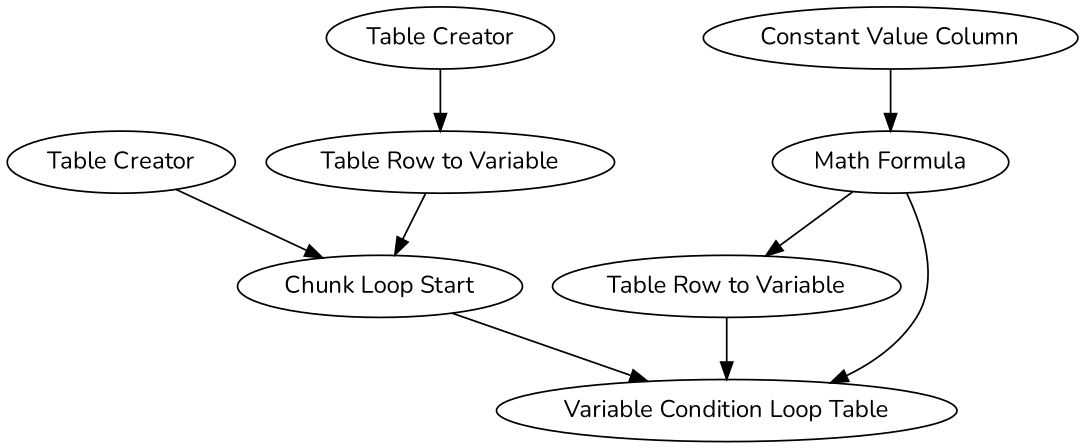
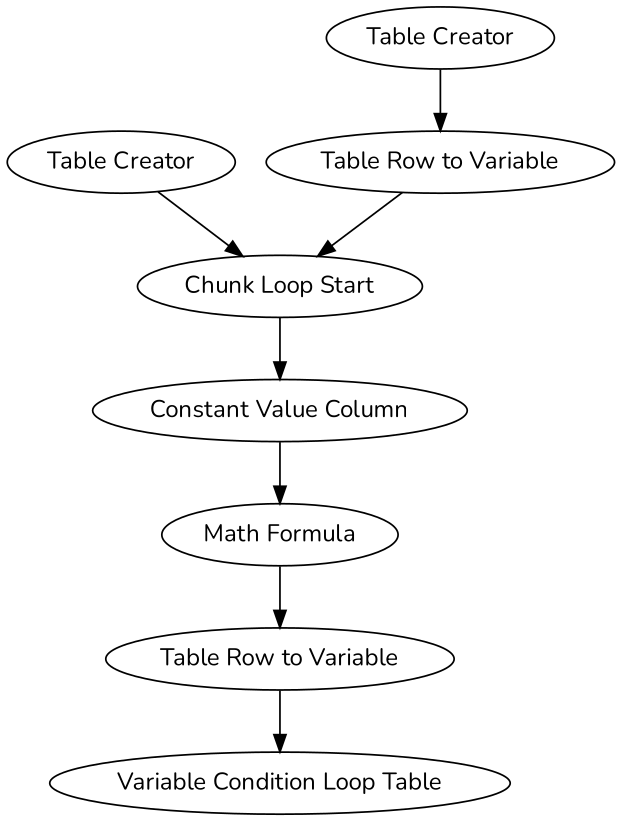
edge "Math Formula" -> "Variable Condition Loop Table": removed
edge "Chunk Loop Start" -> "Variable Condition Loop Table": now "Chunk Loop Start" -> "Constant Value Column"
